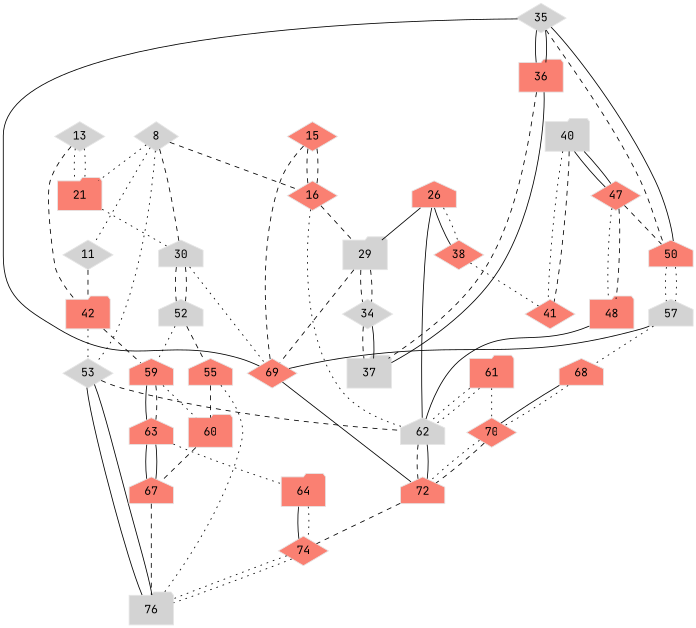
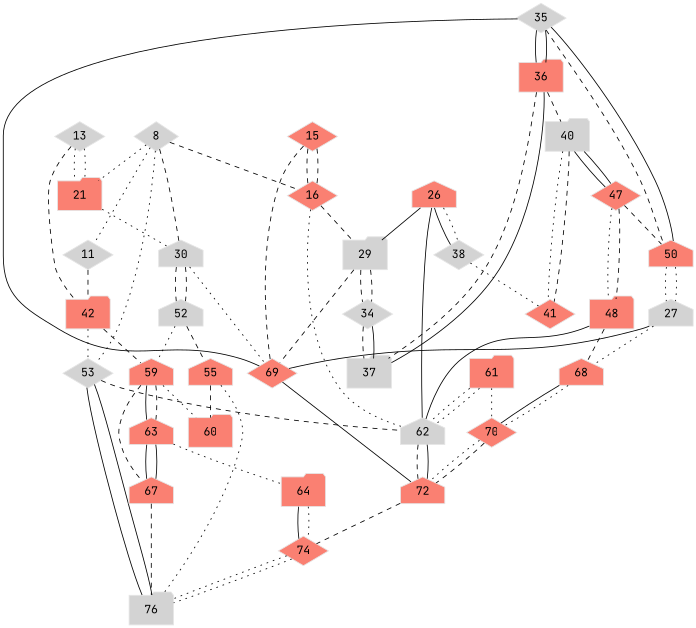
edge "36" -- "40": added
node "38": fillcolor salmon -> lightgrey
node "57": label "57" -> "27"
edge "48" -- "68": added
edge "60" -- "67": now "59" -- "67"
